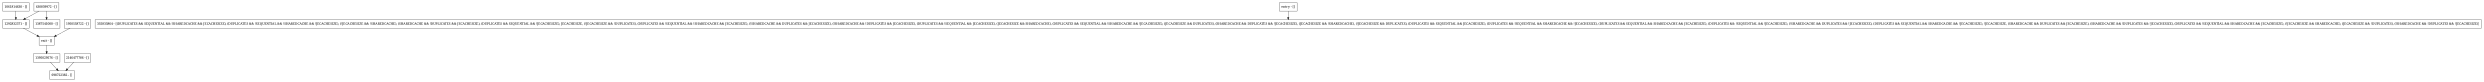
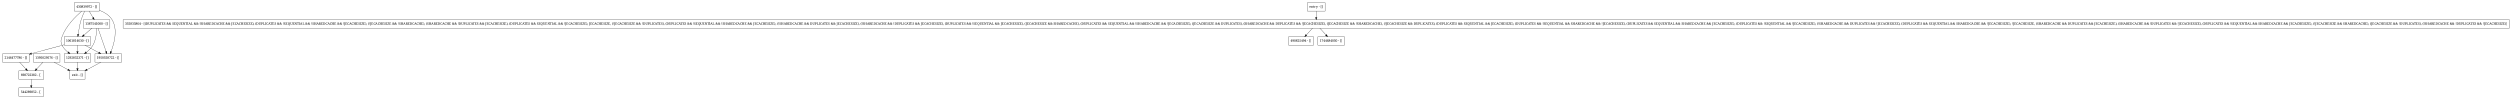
edge "430839972 - []" -> "1061814630 - []": added
edge "430839972 - []" -> "1950558722 - []": added
edge "1387541000 - []" -> "1061814630 - []": added
edge "1387541000 - []" -> "1950558722 - []": added
node "490825494 - []": added
node "1744684050 - []": added
edge "1387541000 - []" -> "1292832371 - []": added
edge "exit - []" -> "1395029576 - []": reversed
edge "1061814630 - []" -> "2146477786 - []": added
edge "1061814630 - []" -> "1950558722 - []": added
node "544289852 - []": added
